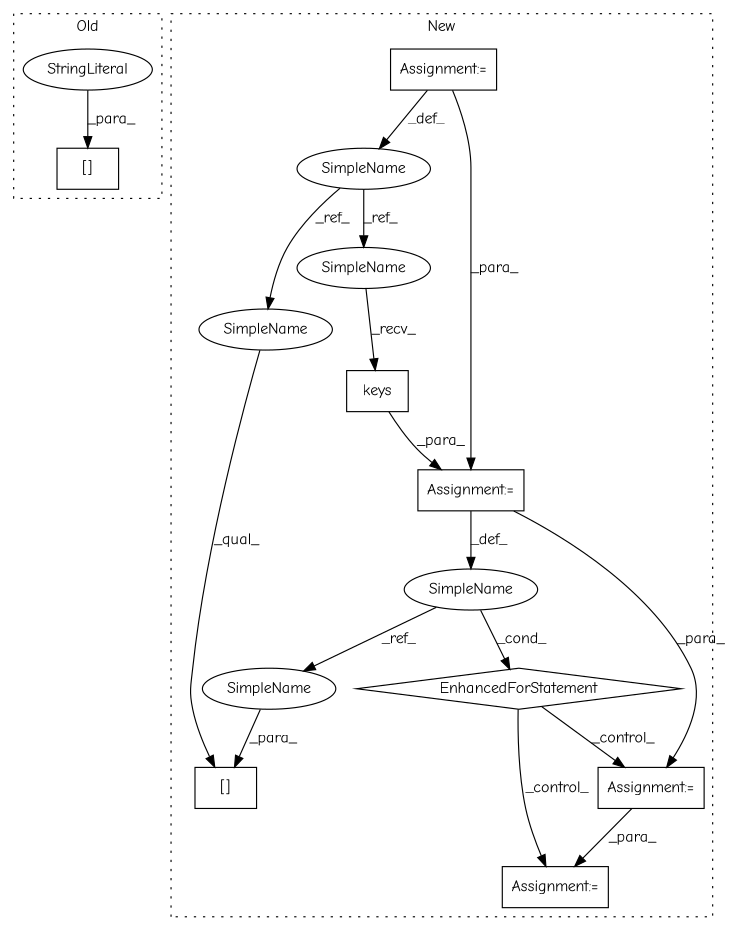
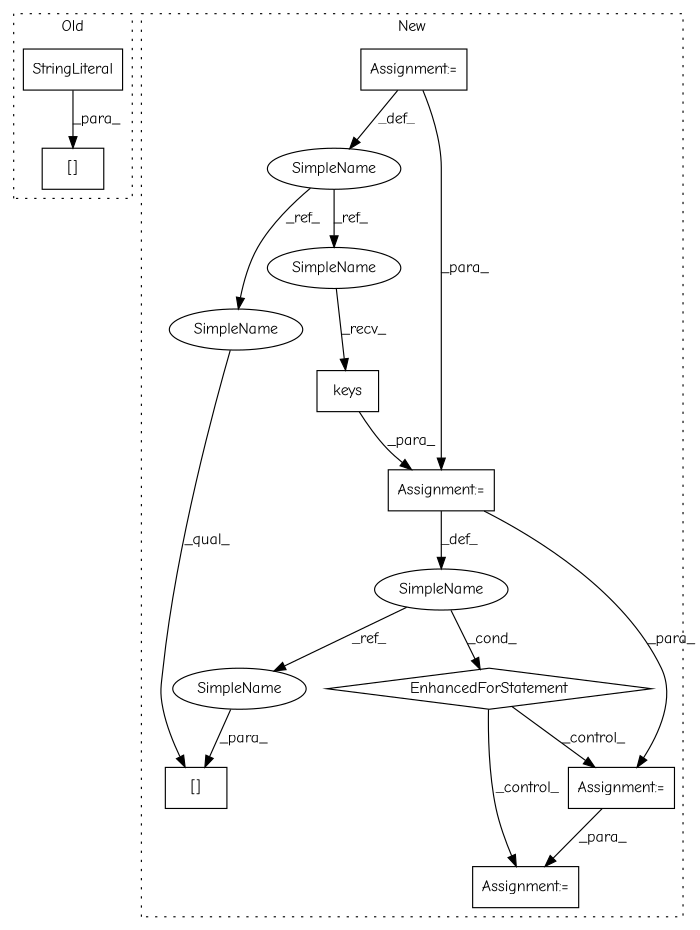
node "StringLiteral": shape ellipse -> box
